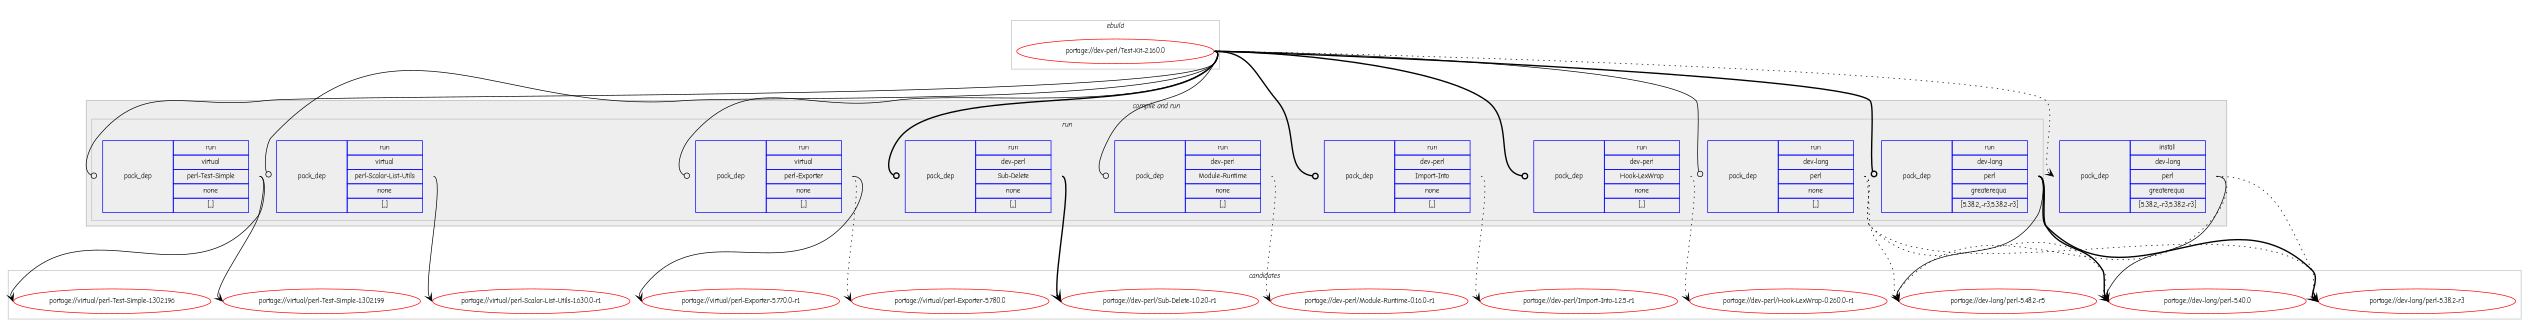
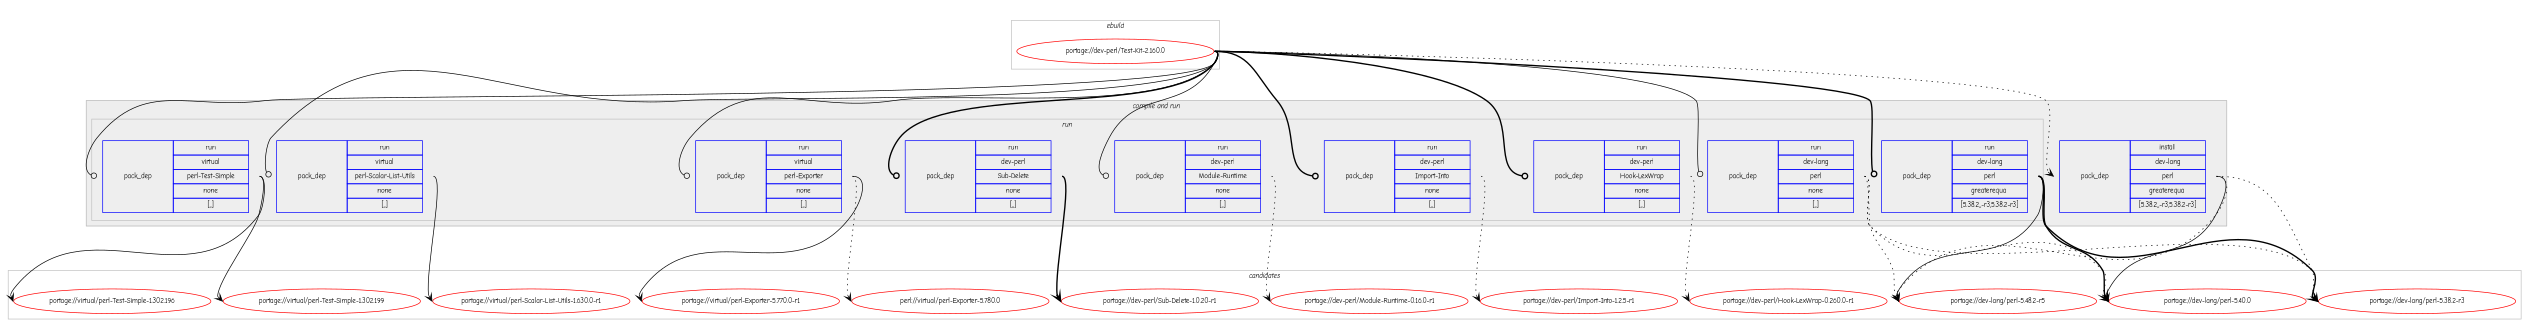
node "portage://virtual/perl-Exporter-5.780.0": label "portage://virtual/perl-Exporter-5.780.0" -> "perl://virtual/perl-Exporter-5.780.0"
